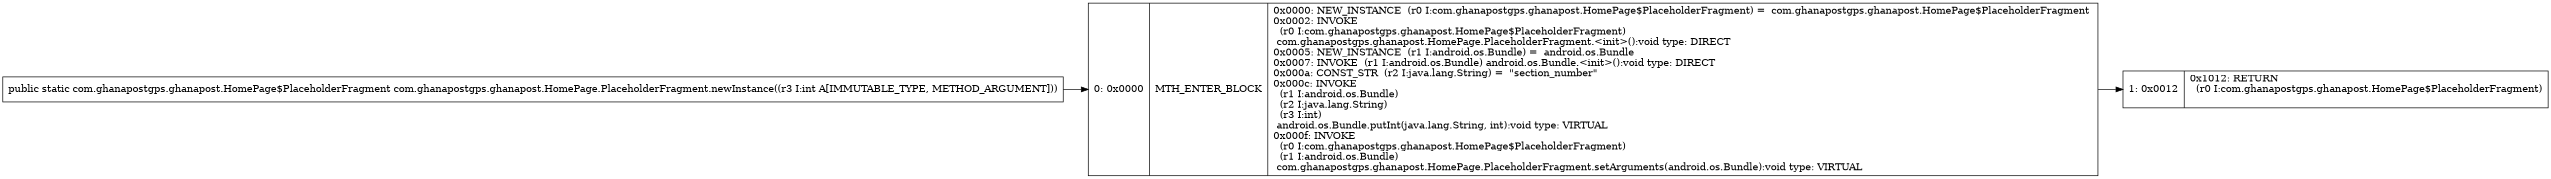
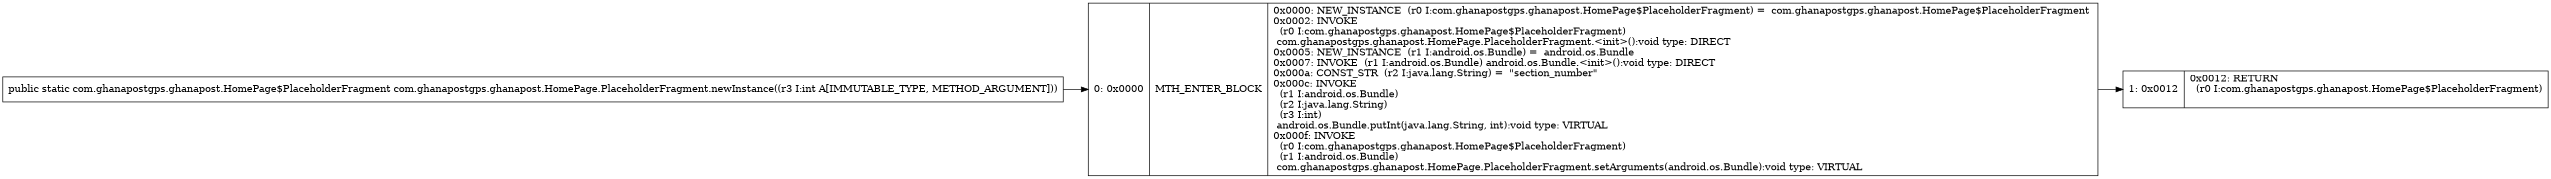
node "1: 0x0012": text "0x1012: RETURN" -> "0x0012: RETURN"
